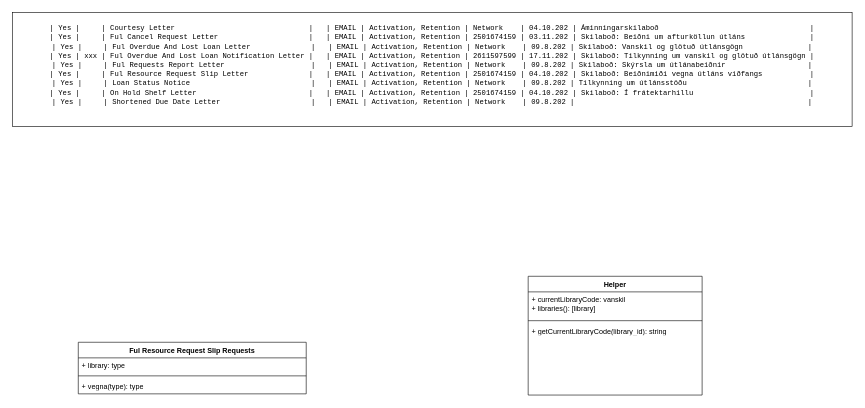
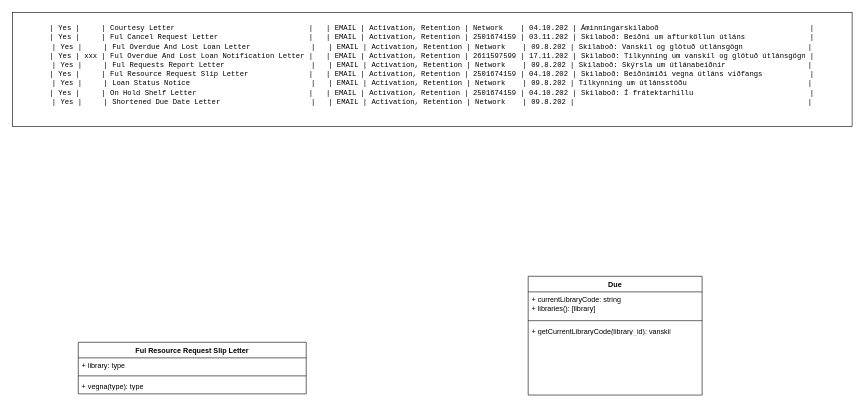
node "Helper": label "Helper" -> "Due"
node "+ currentLibraryCode: vanskil + libraries(): [library]": label "+ currentLibraryCode: vanskil + libraries(): [library]" -> "+ currentLibraryCode: string + libraries(): [library]"
node "+ getCurrentLibraryCode(library_id): string": label "+ getCurrentLibraryCode(library_id): string" -> "+ getCurrentLibraryCode(library_id): vanskil"
node "Ful Resource Request Slip Requests": label "Ful Resource Request Slip Requests" -> "Ful Resource Request Slip Letter"
